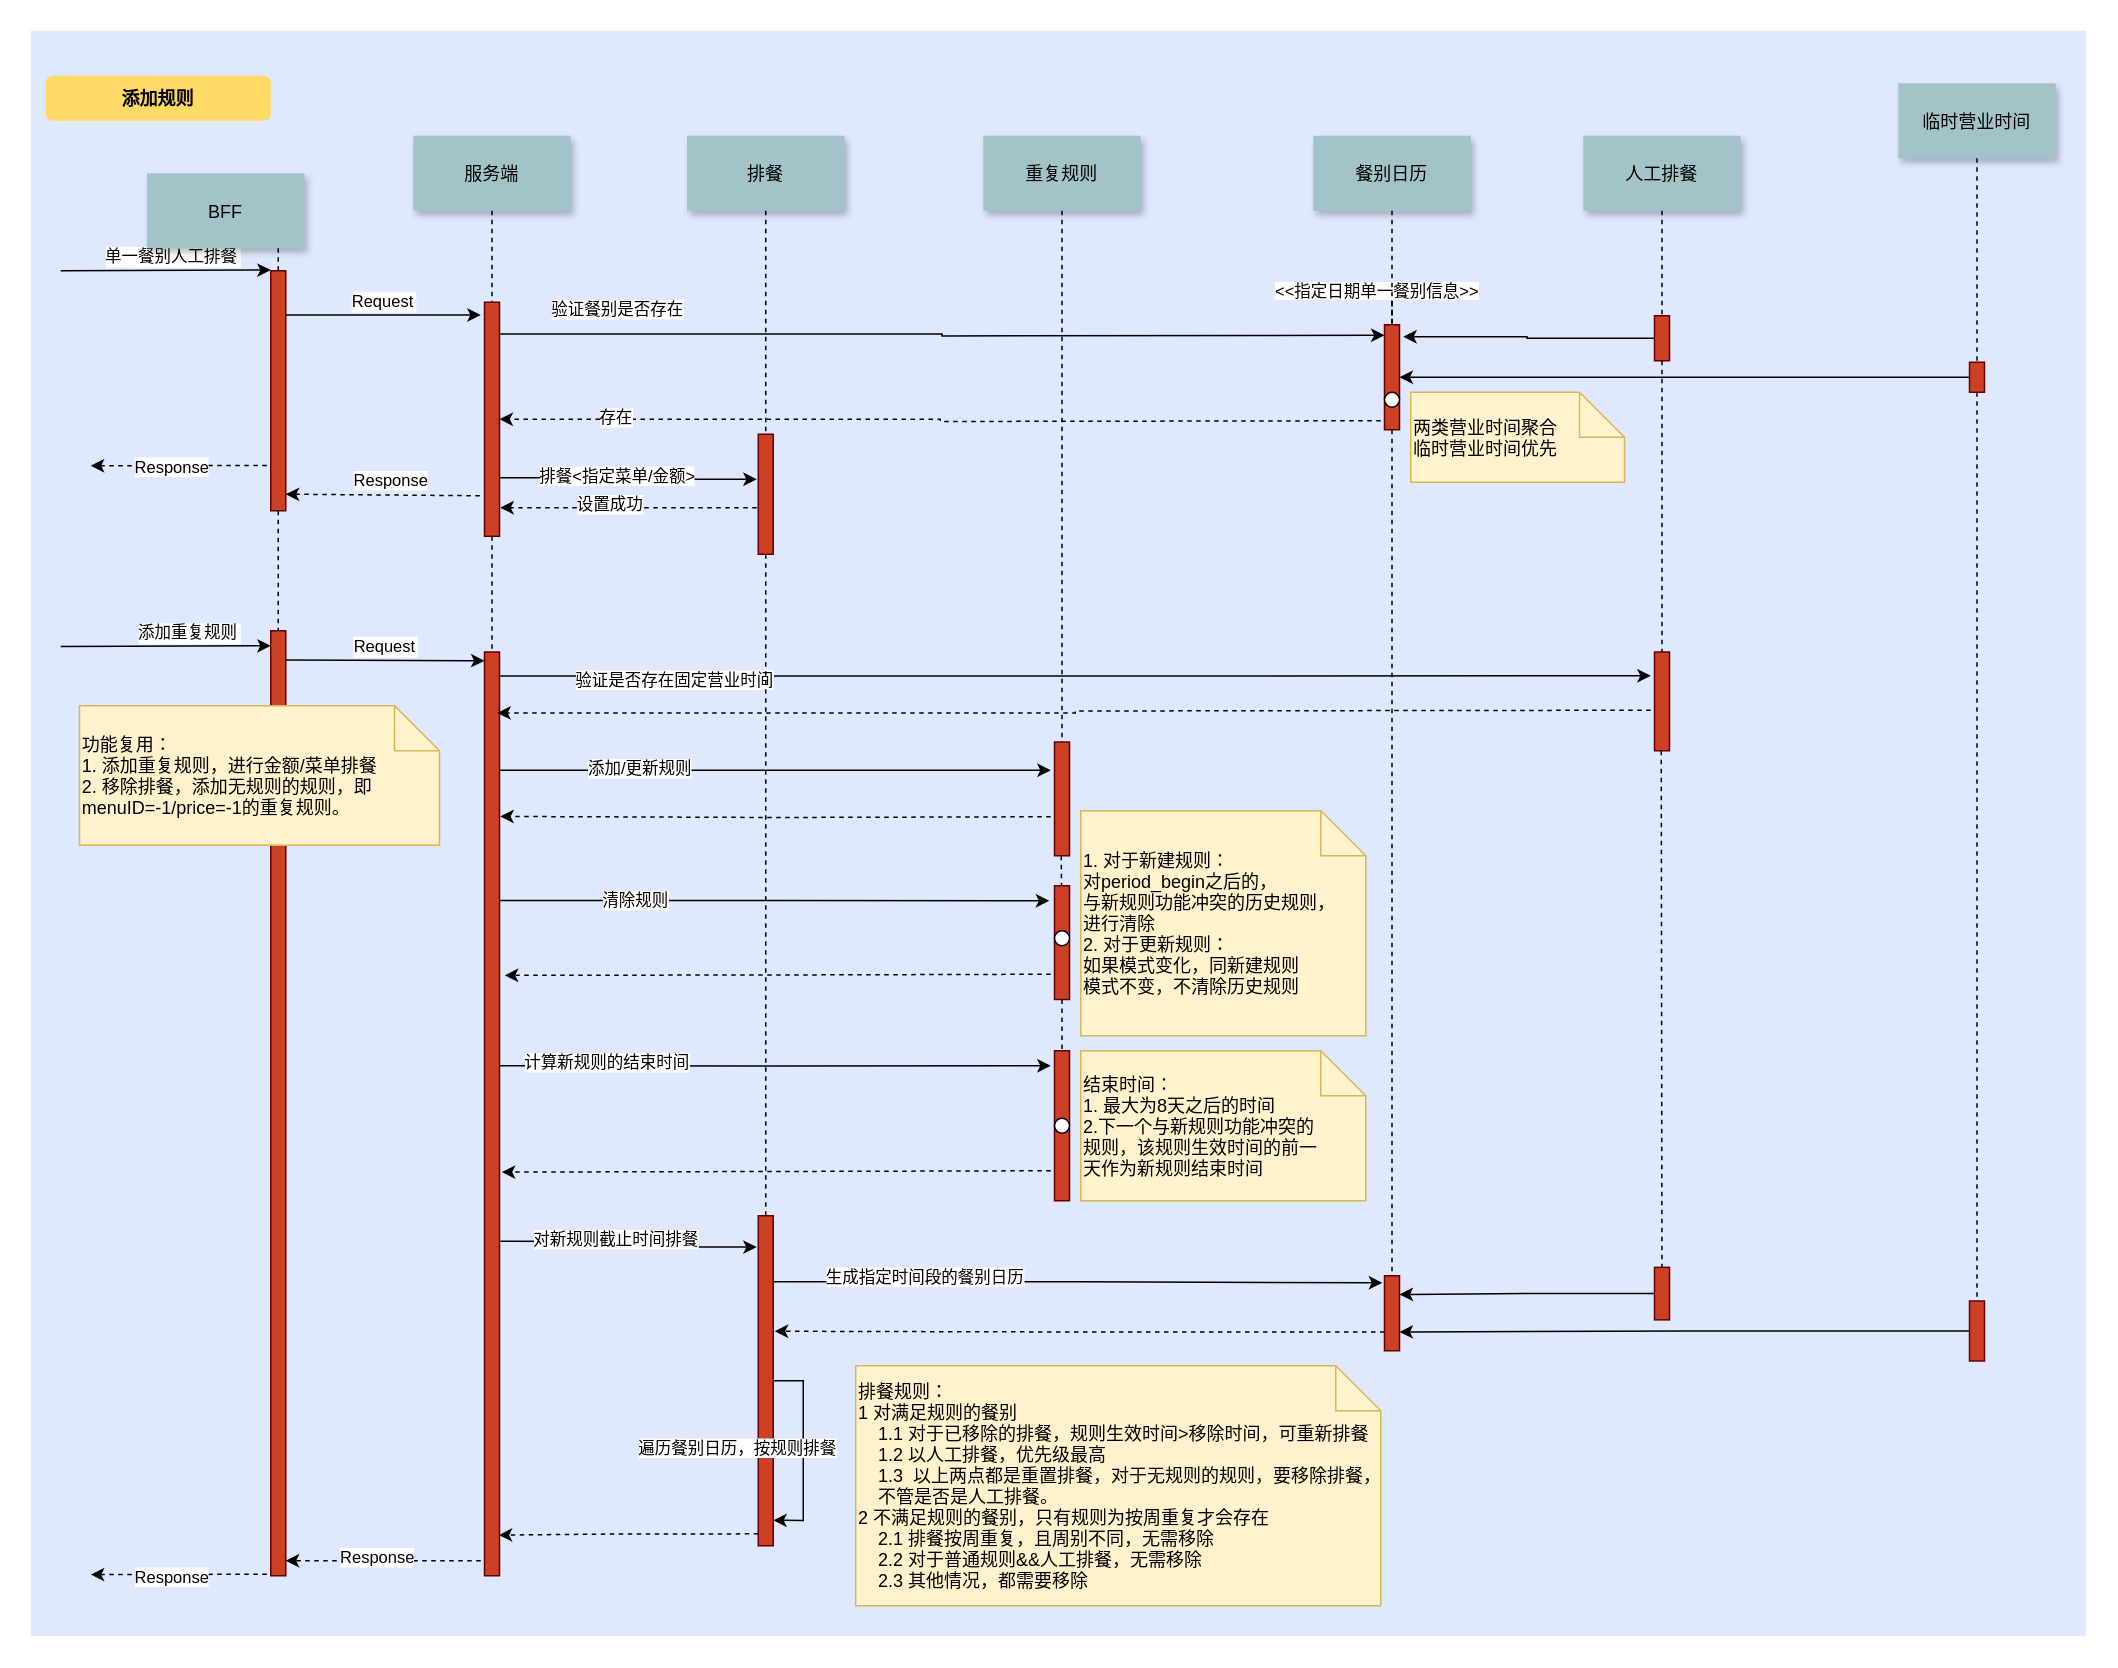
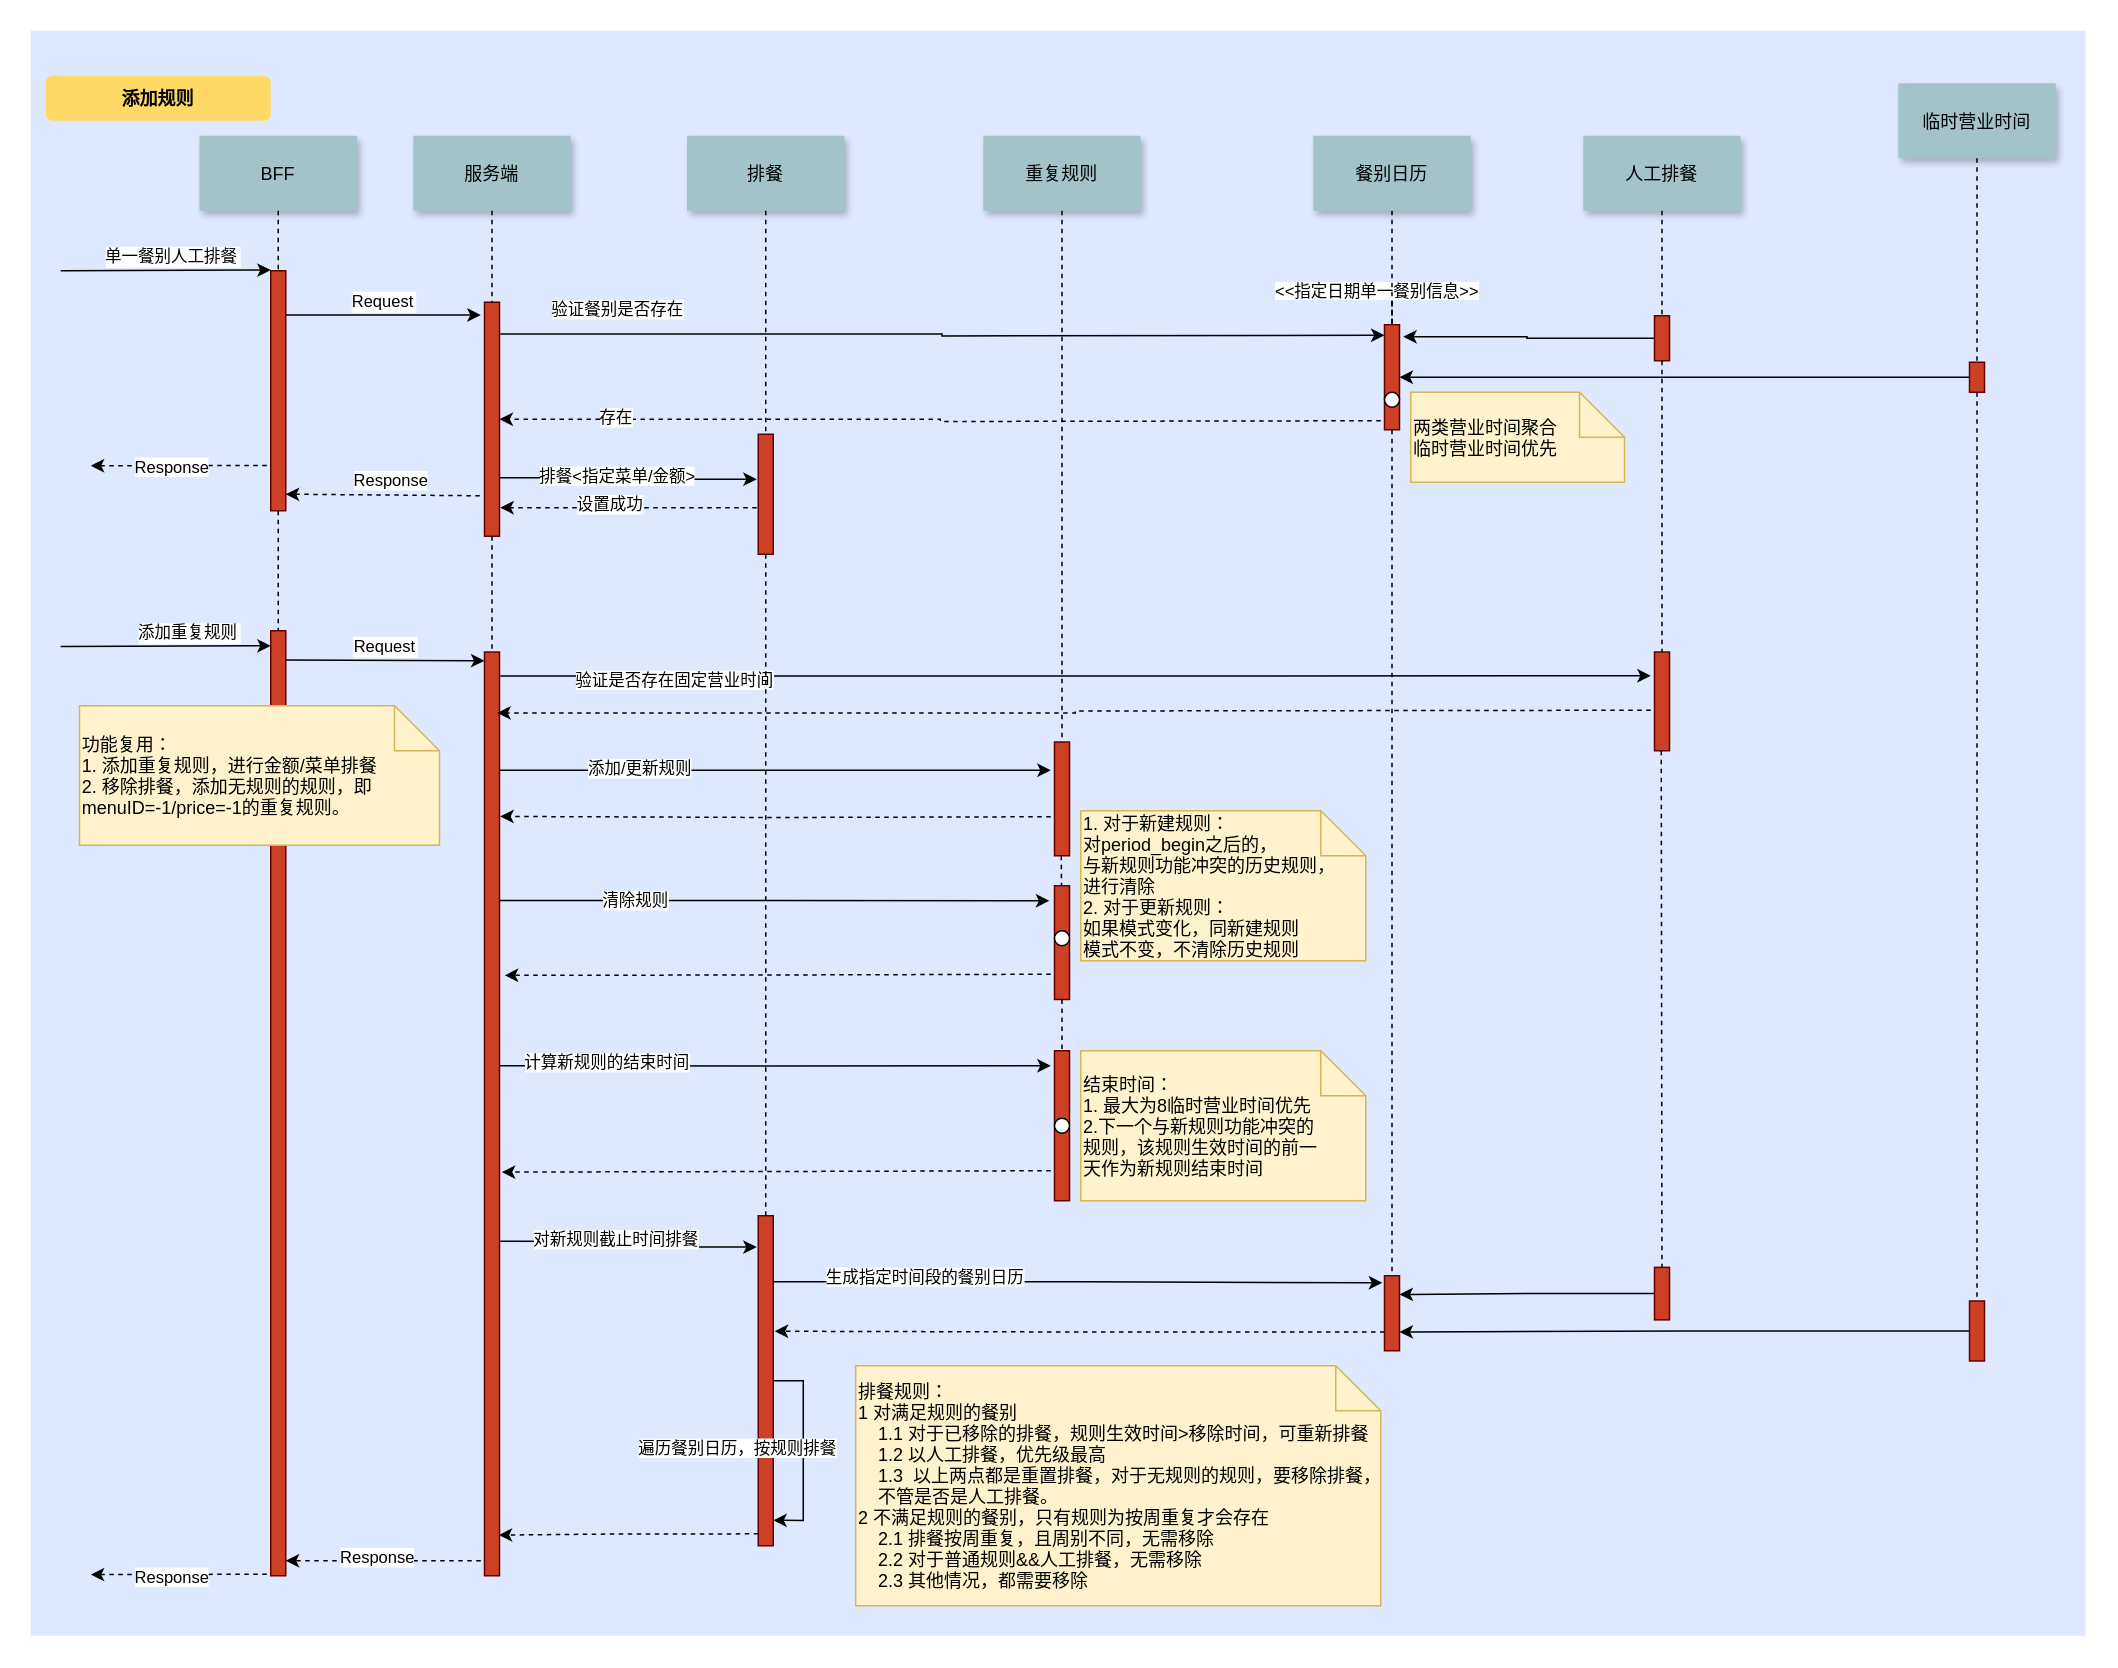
node "BFF": moved (226, 211) -> (278, 173)
node "1. 对于新建规则： 对period_begin之后的， 与新规则功能冲突的历史规则， 进行清除 2. 对于更新规则： 如果模式变化，同新建规则 模式不变，不清除历史规则": size 285x225 -> 285x150
node "结束时间： 1. 最大为8天之后的时间 2.下一个与新规则功能冲突的 规则，该规则生效时间的前一 天作为新规则结束时间": label "结束时间： 1. 最大为8天之后的时间 2.下一个与新规则功能冲突的 规则，该规则生效时间的前一 天作为新规则结束时间" -> "结束时间： 1. 最大为8临时营业时间优先 2.下一个与新规则功能冲突的 规则，该规则生效时间的前一 天作为新规则结束时间"
